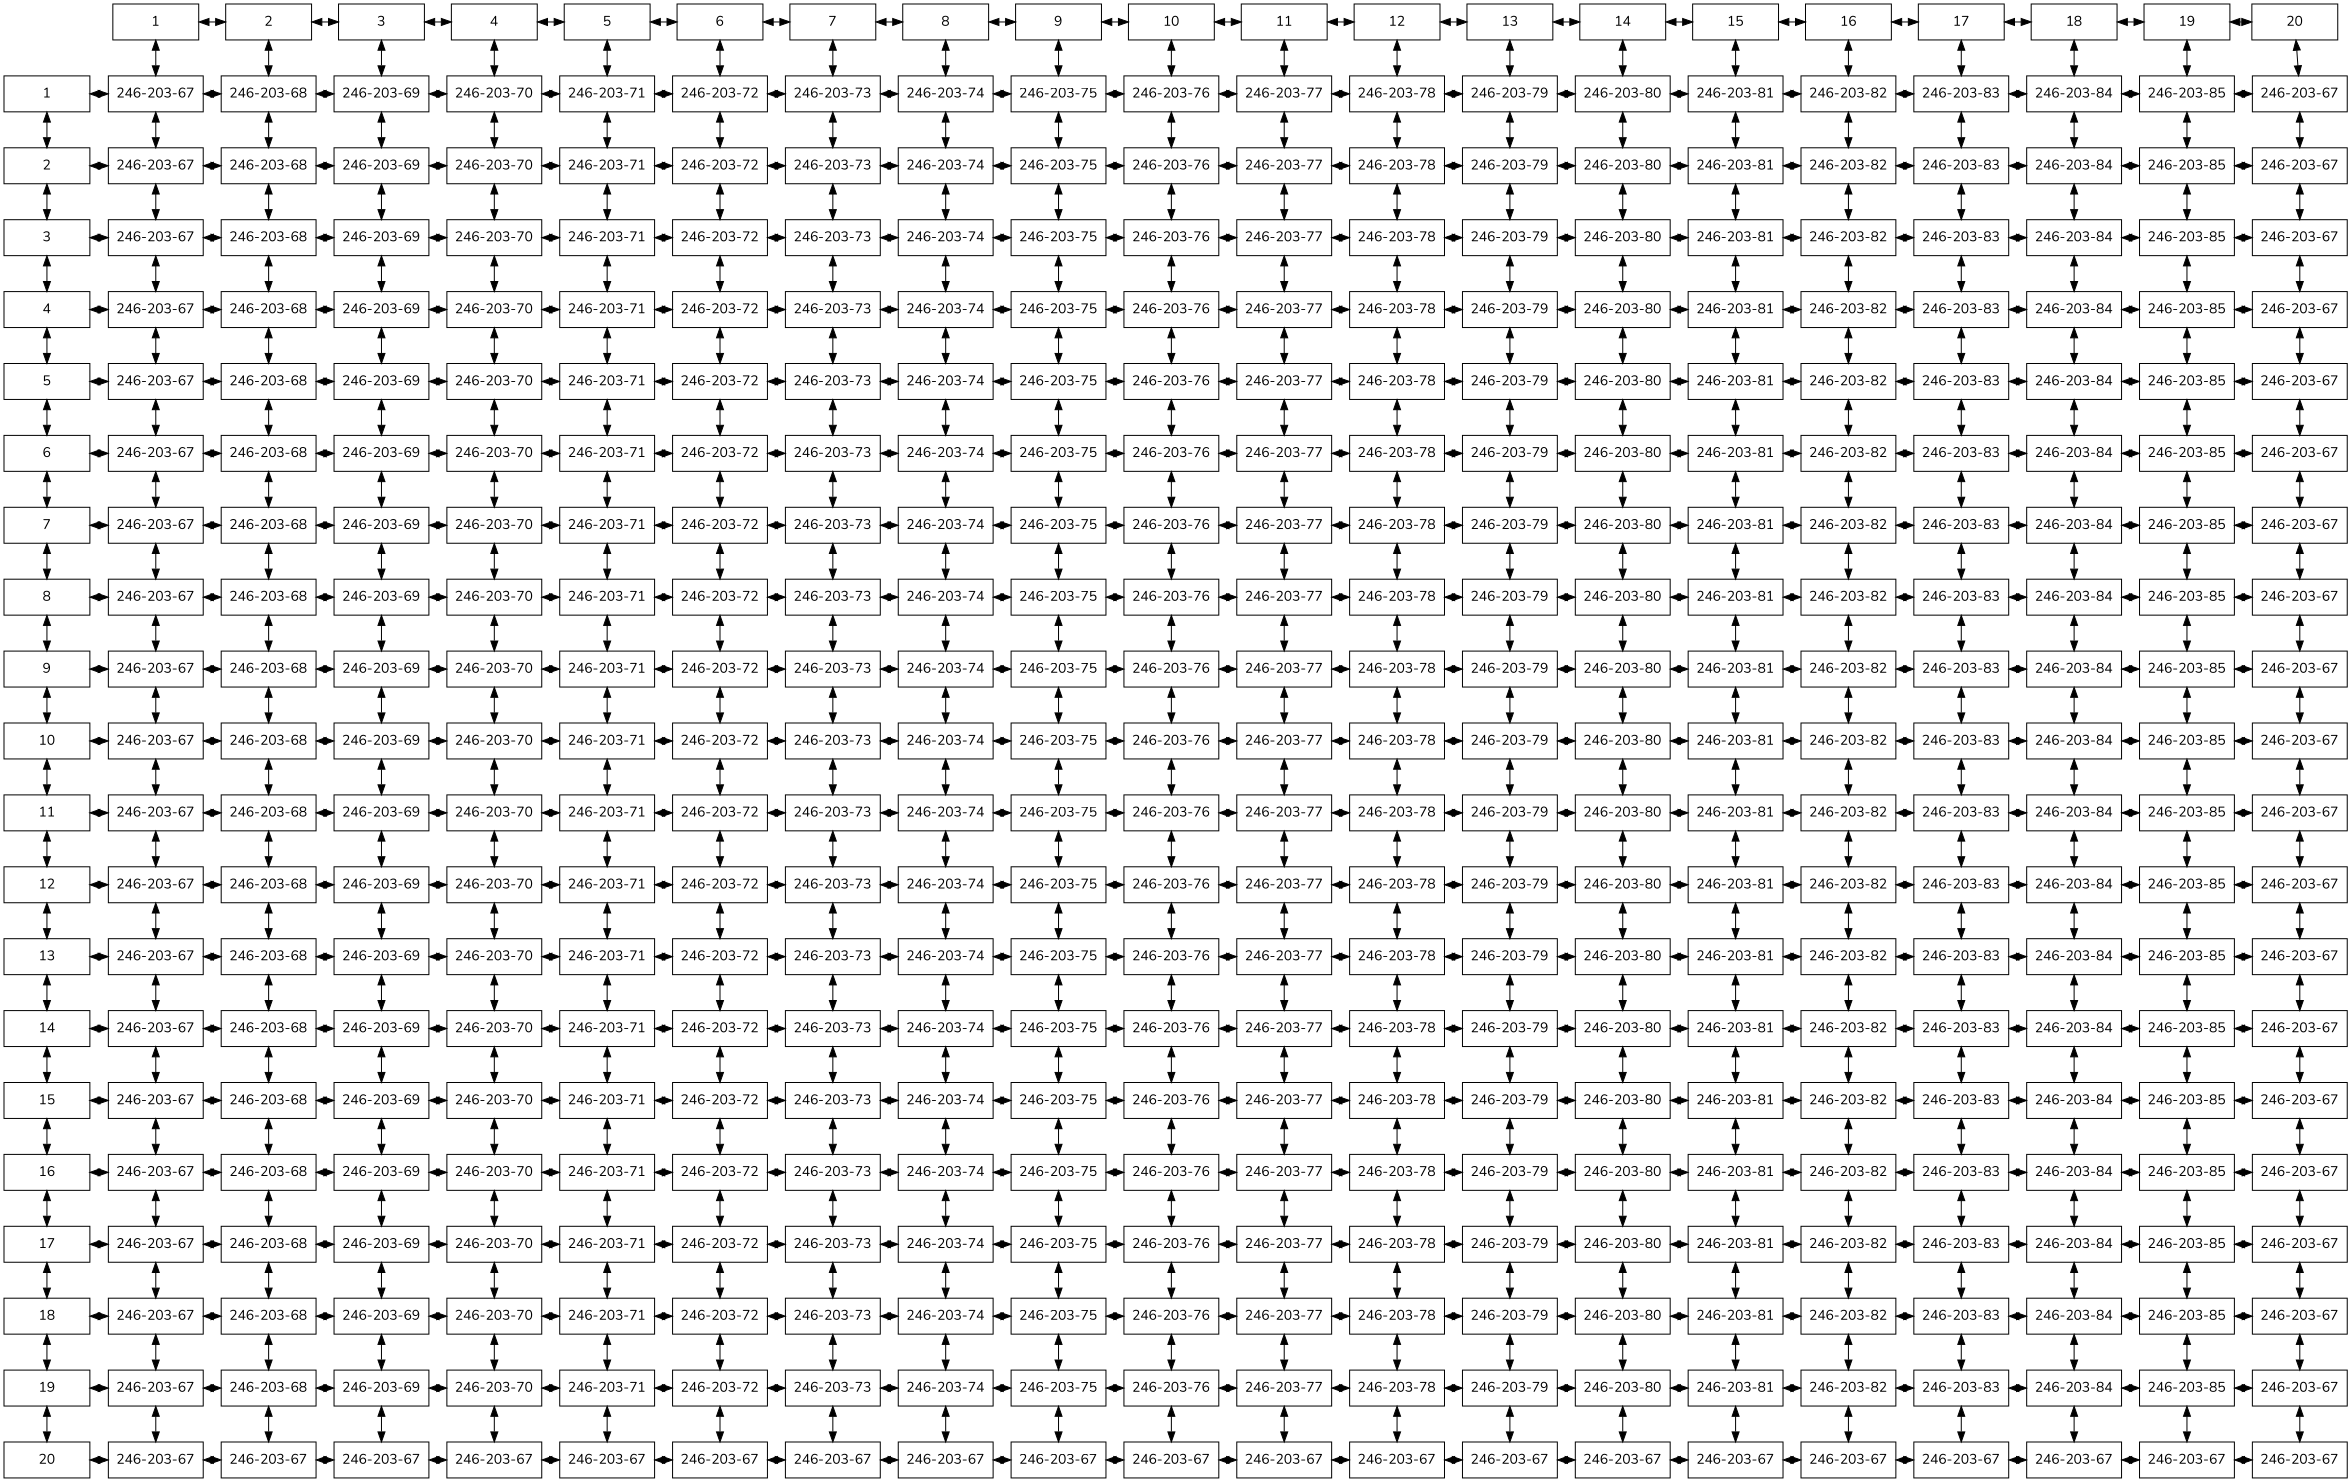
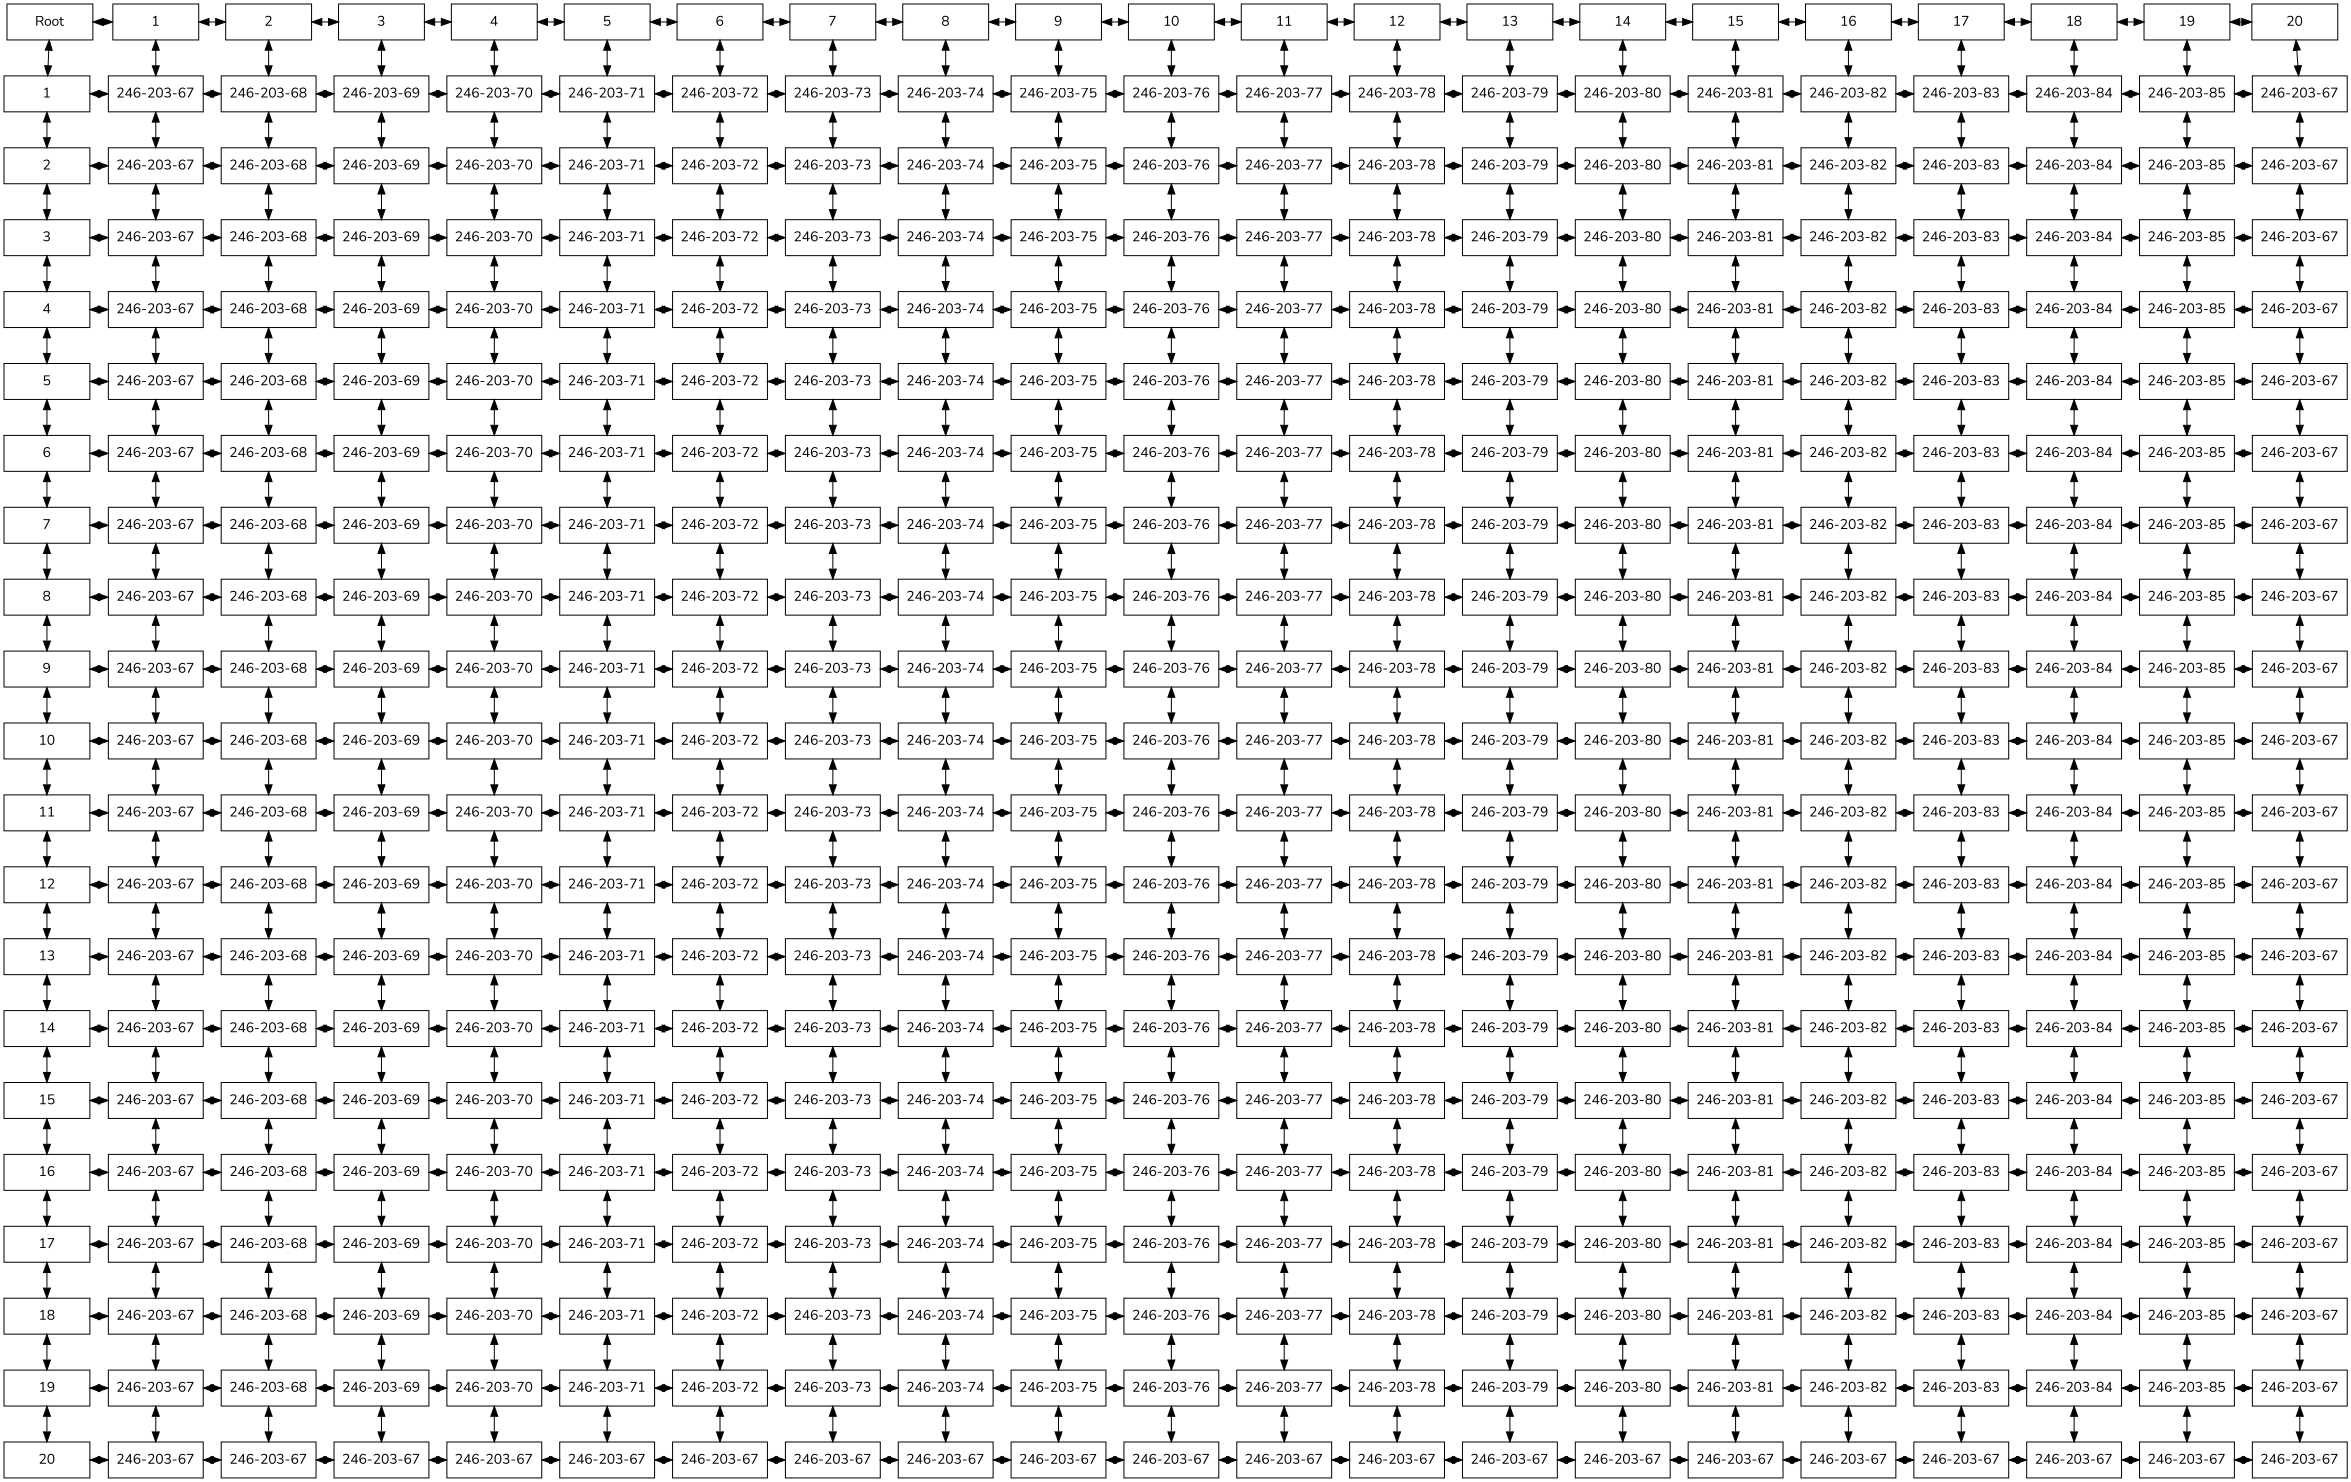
node "Root": added
